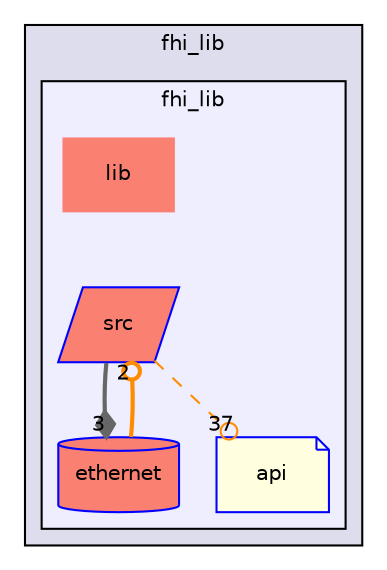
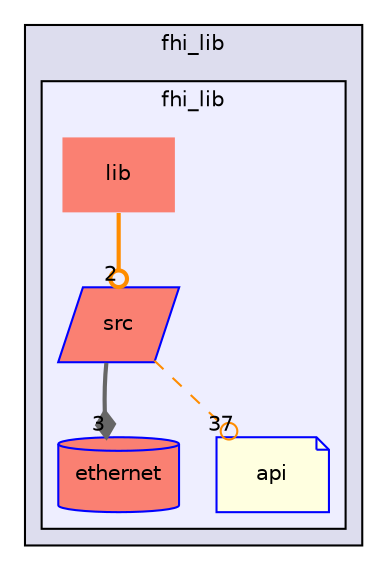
edge "ethernet" -> "src": now "lib" -> "src"
